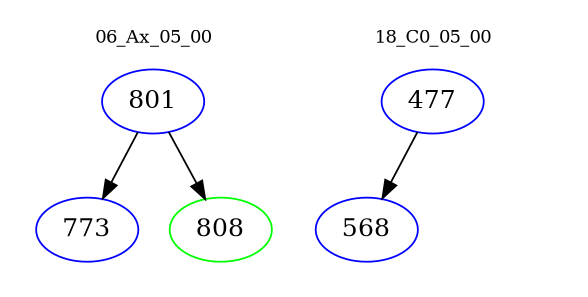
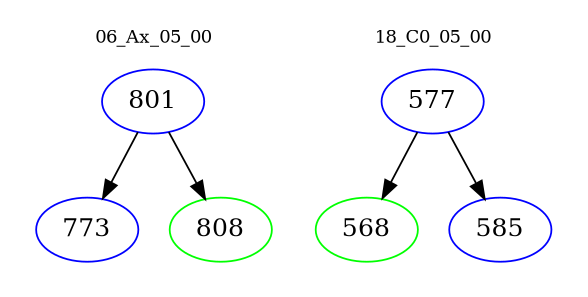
node "477": label "477" -> "577"
node "568": color blue -> green
node "585": added
